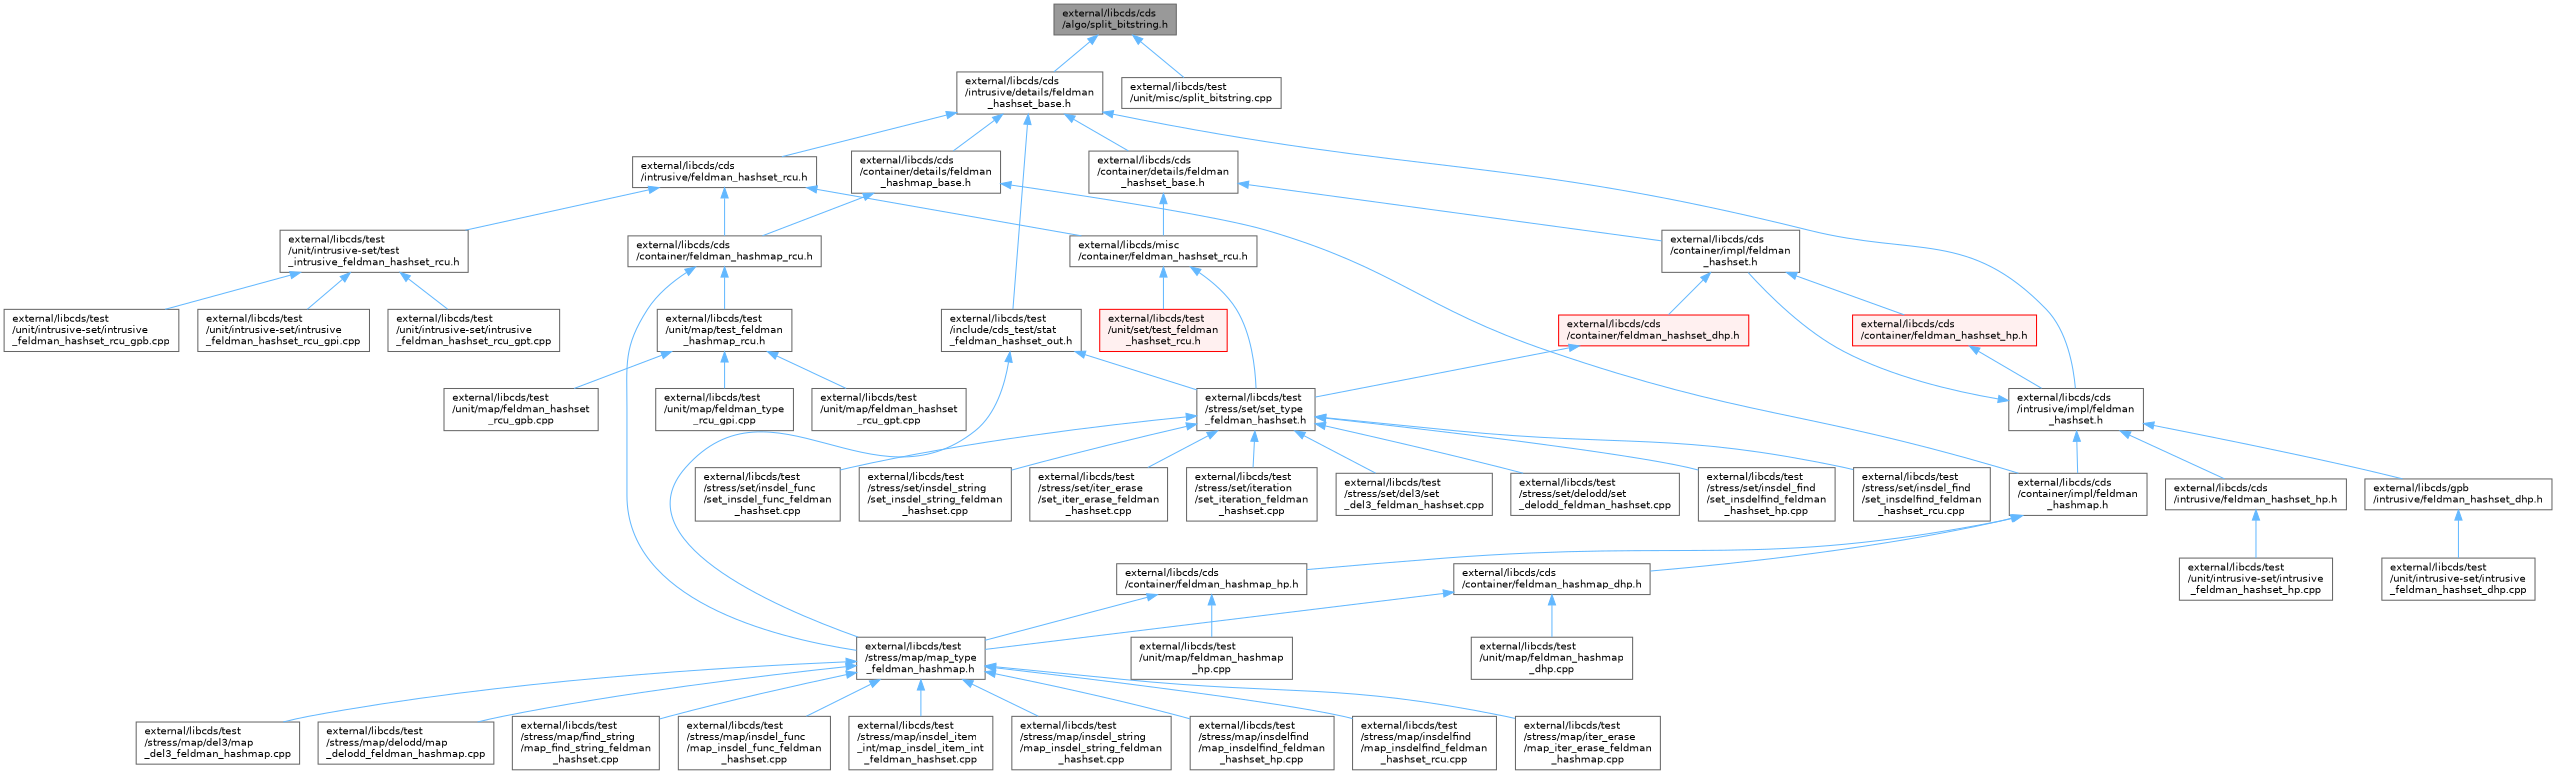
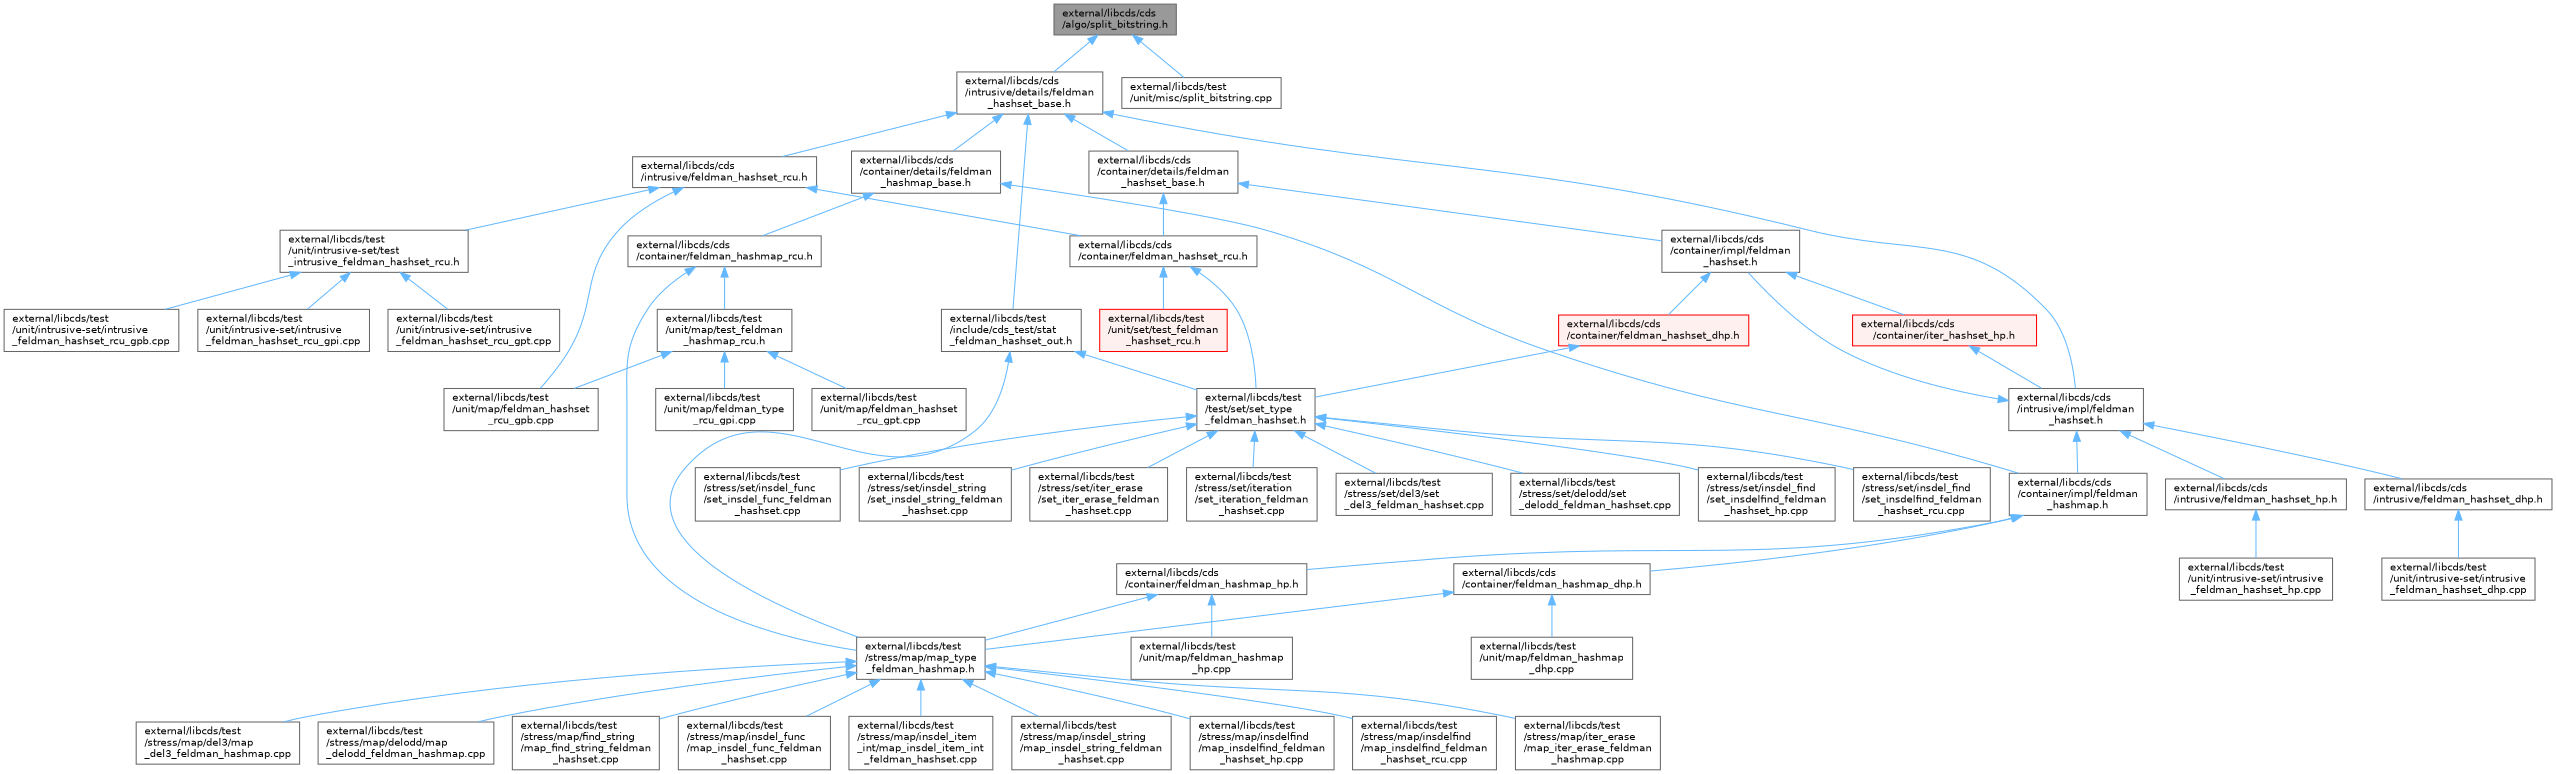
edge "external/libcds/cds /container/feldman_hashmap_rcu.h" -> "external/libcds/cds /intrusive/feldman_hashset_rcu.h": now "external/libcds/test /unit/map/feldman_hashset _rcu_gpb.cpp" -> "external/libcds/cds /intrusive/feldman_hashset_rcu.h"
node "external/libcds/misc /container/feldman_hashset_rcu.h": label "external/libcds/misc /container/feldman_hashset_rcu.h" -> "external/libcds/cds /container/feldman_hashset_rcu.h"
node "external/libcds/cds /container/feldman_hashset_hp.h": label "external/libcds/cds /container/feldman_hashset_hp.h" -> "external/libcds/cds /container/iter_hashset_hp.h"
node "external/libcds/test /stress/set/set_type _feldman_hashset.h": label "external/libcds/test /stress/set/set_type _feldman_hashset.h" -> "external/libcds/test /test/set/set_type _feldman_hashset.h"
node "external/libcds/gpb /intrusive/feldman_hashset_dhp.h": label "external/libcds/gpb /intrusive/feldman_hashset_dhp.h" -> "external/libcds/cds /intrusive/feldman_hashset_dhp.h"
